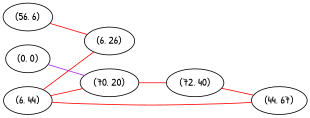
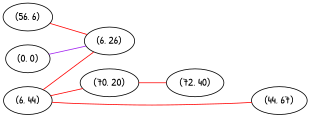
edge "(0, 0)" -- "(70, 20)": now "(0, 0)" -- "(6, 26)"
edge "(72, 40)" -- "(44, 67)": removed
